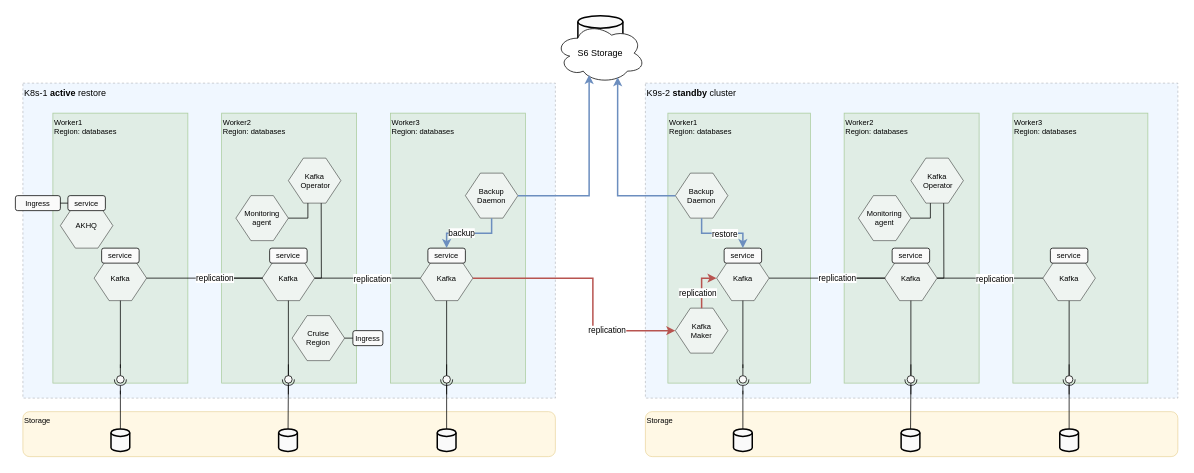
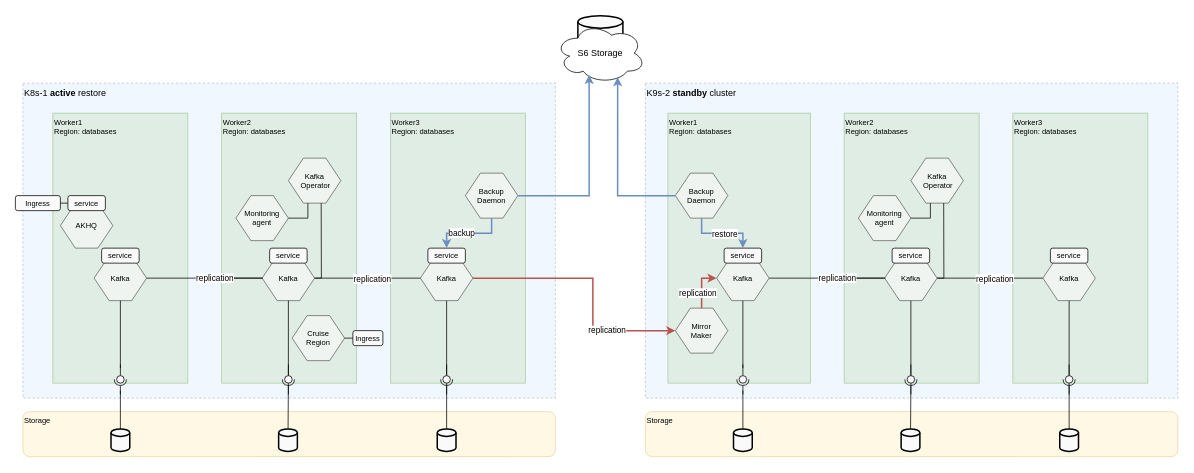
node "Kafka Maker": label "Kafka Maker" -> "Mirror Maker"
